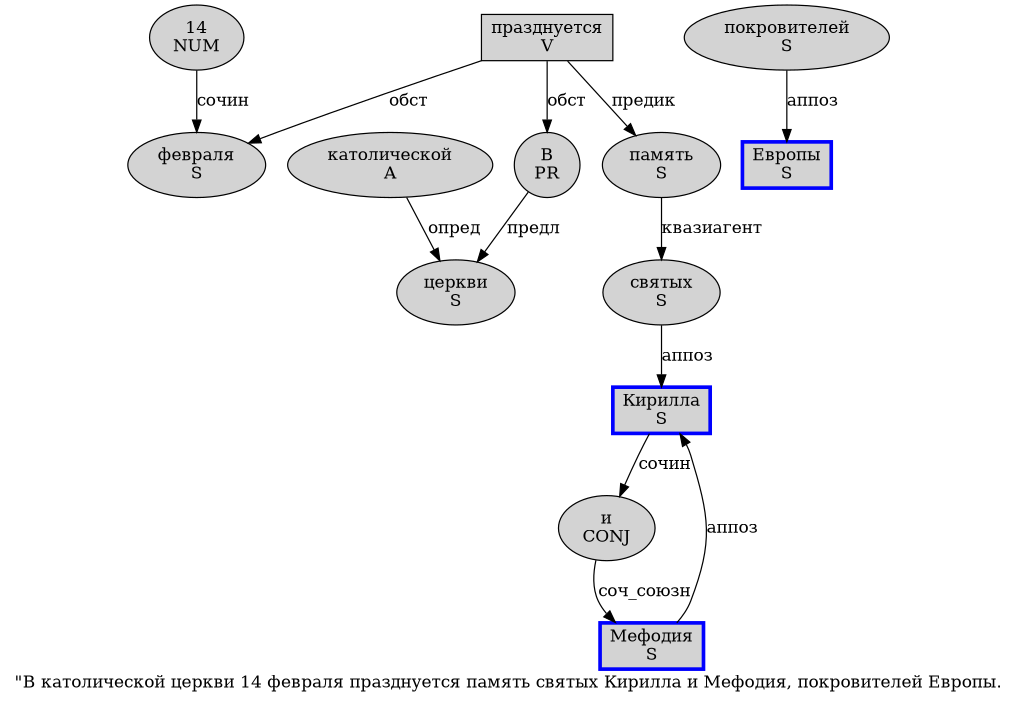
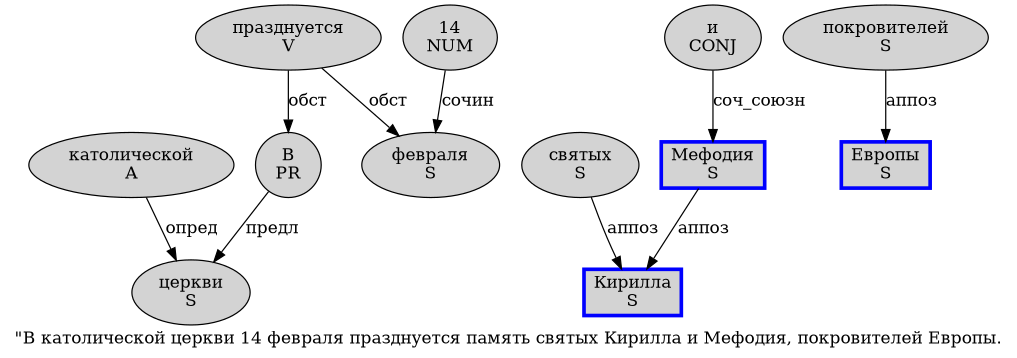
node "празднуется V": shape box -> ellipse
node "память S": removed
edge "Кирилла S" -> "и CONJ": removed, label "сочин"
